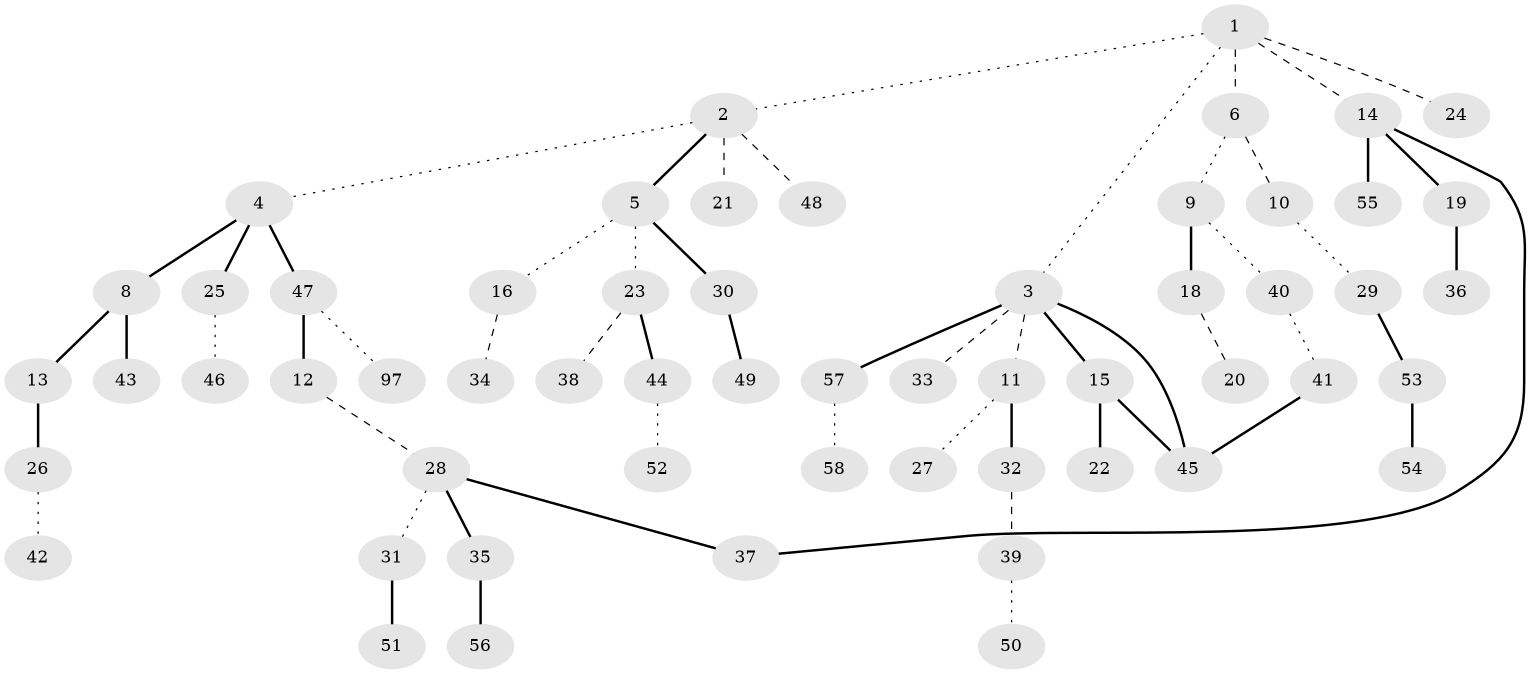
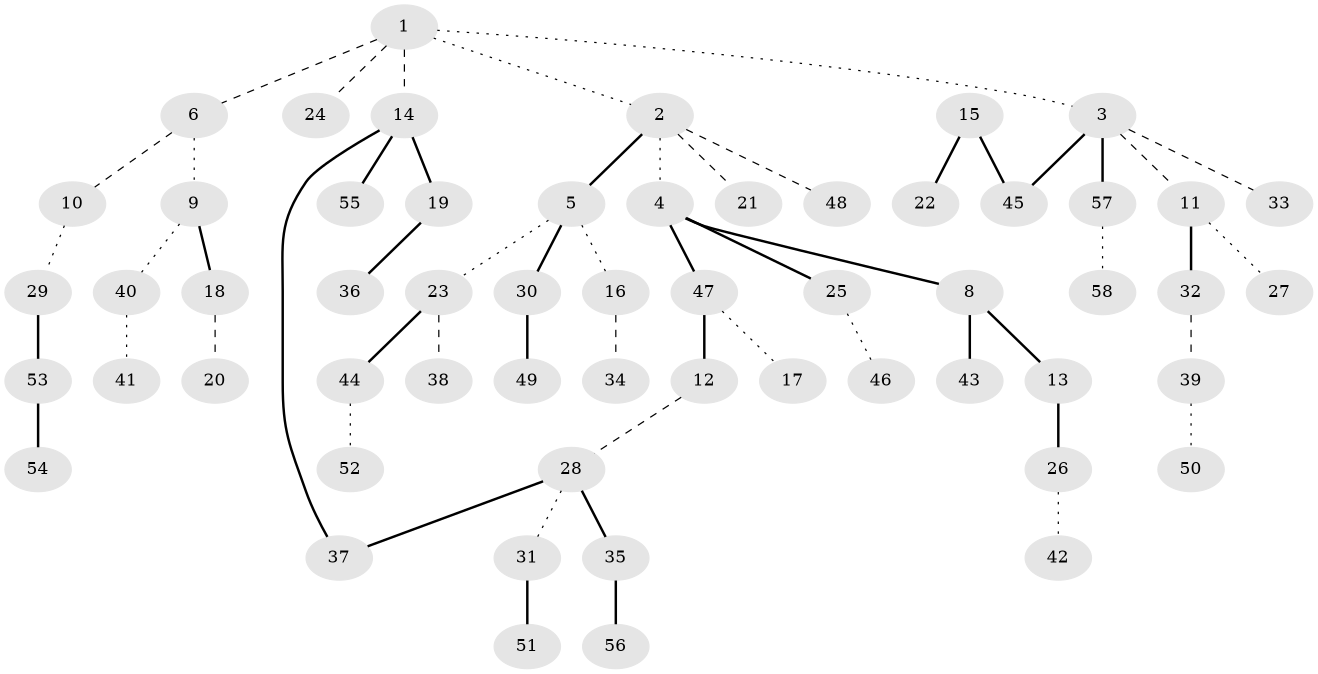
edge "3" -- "15": removed
node "97": label "97" -> "17"
edge "41" -- "45": removed
